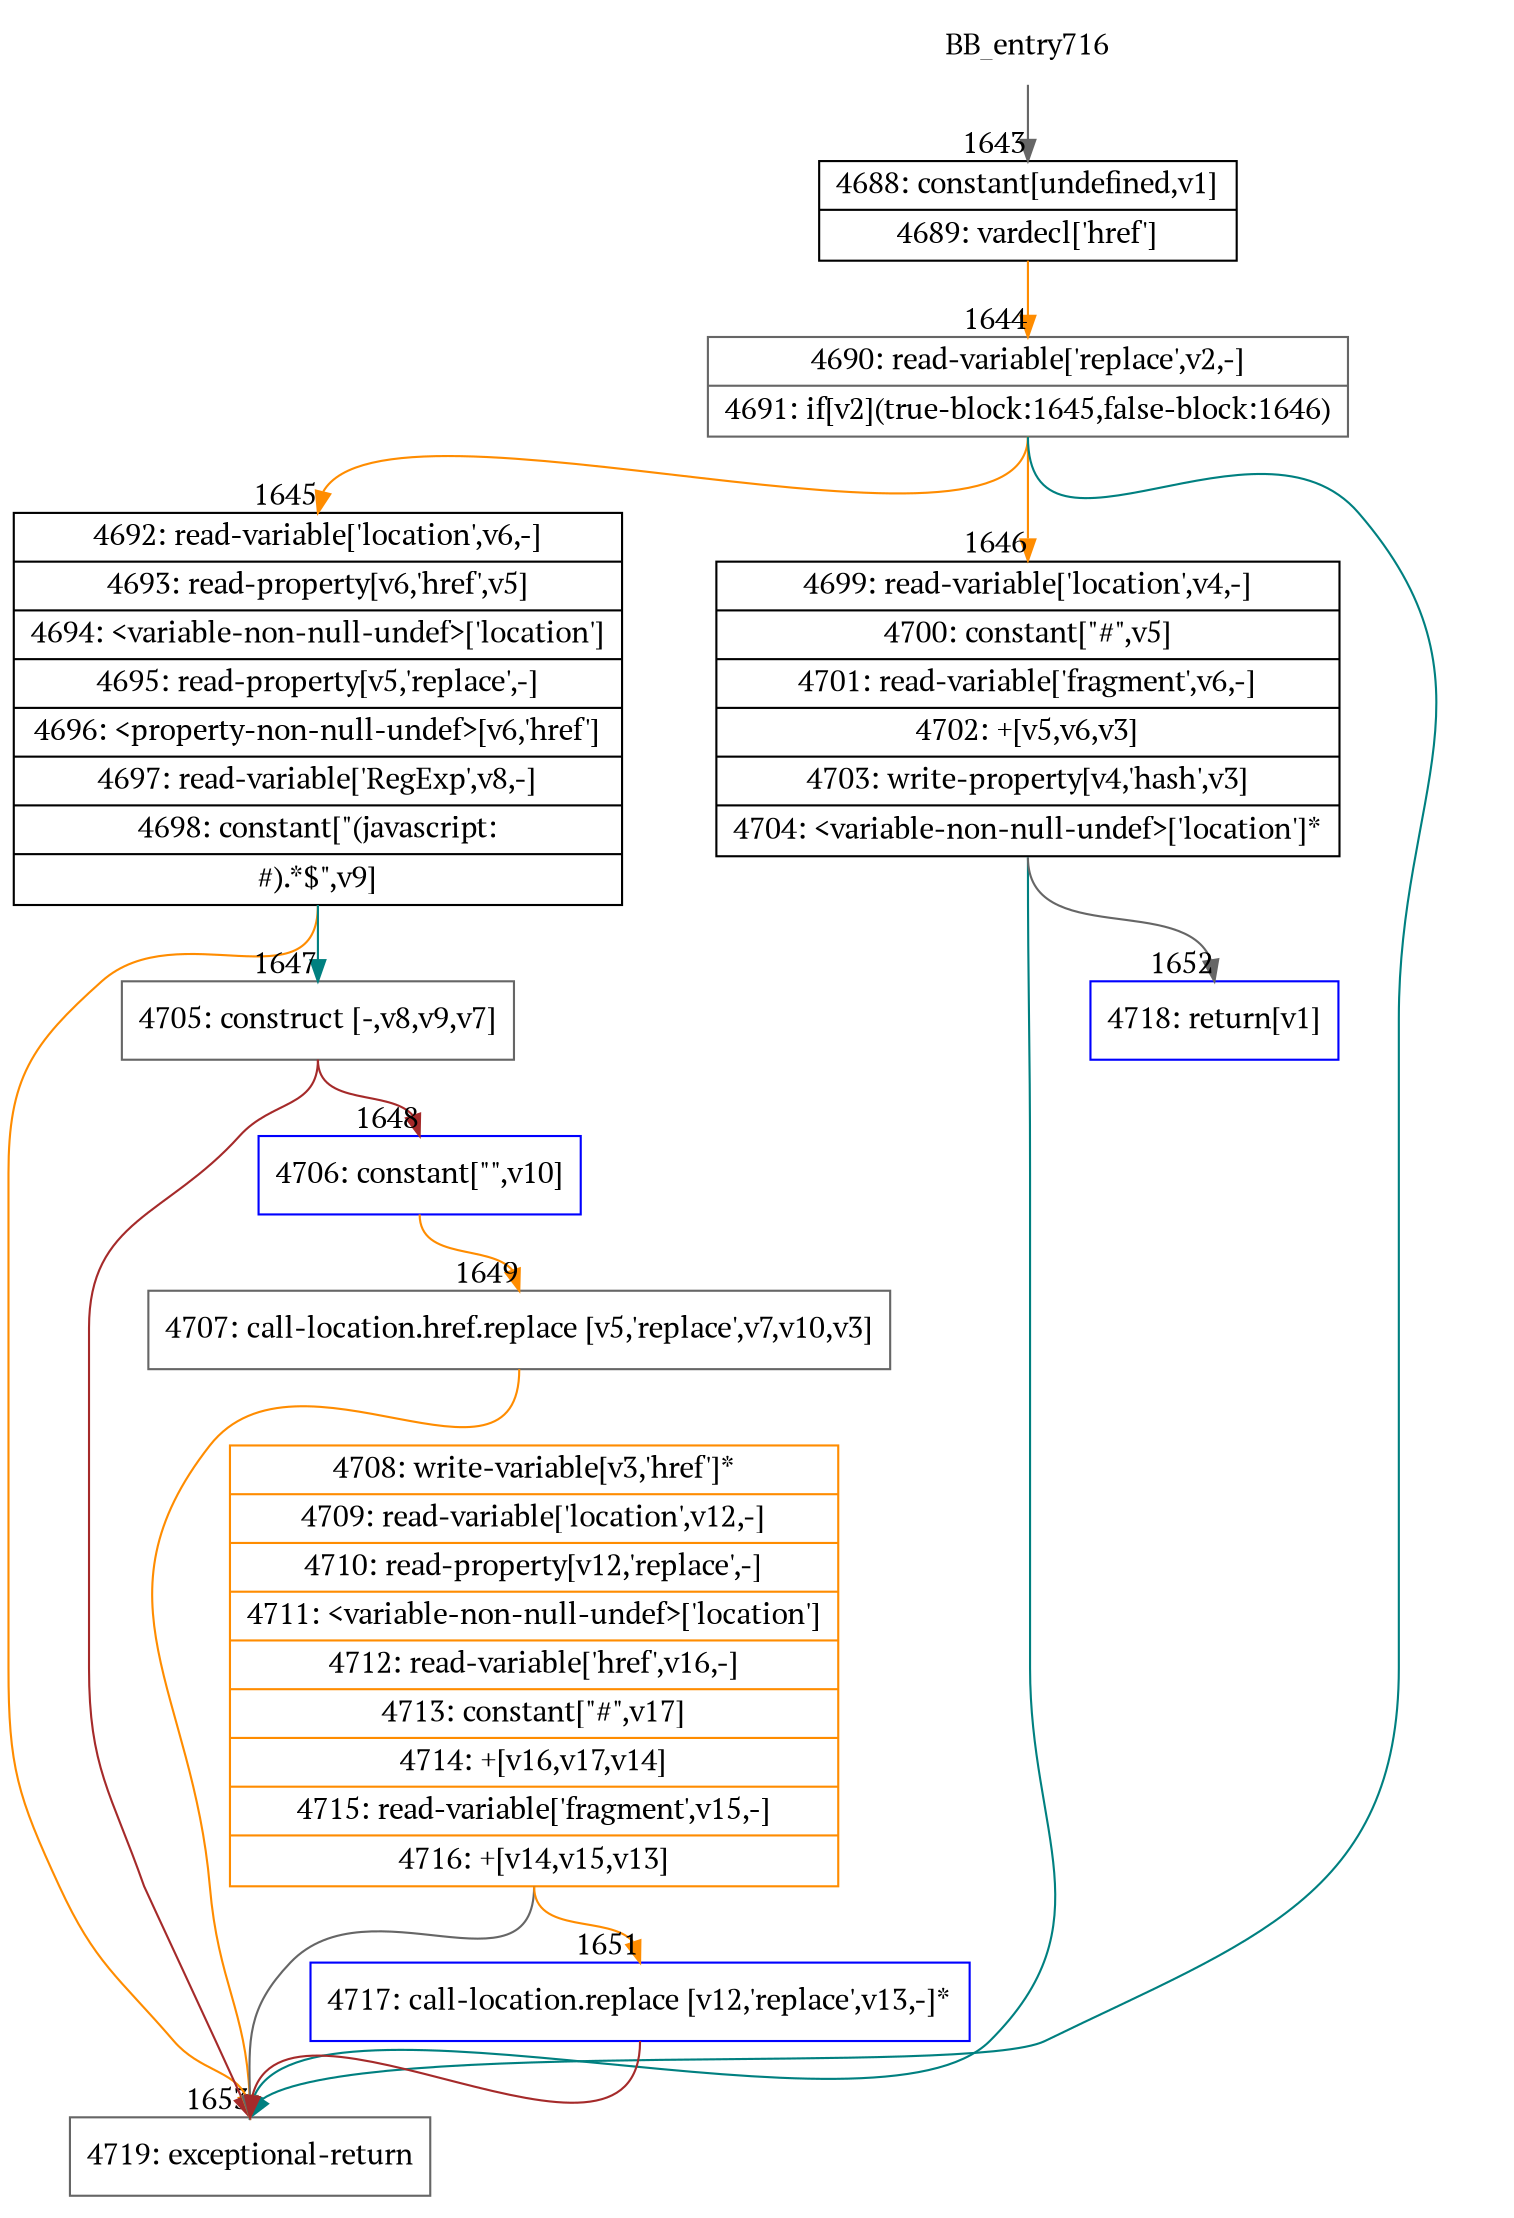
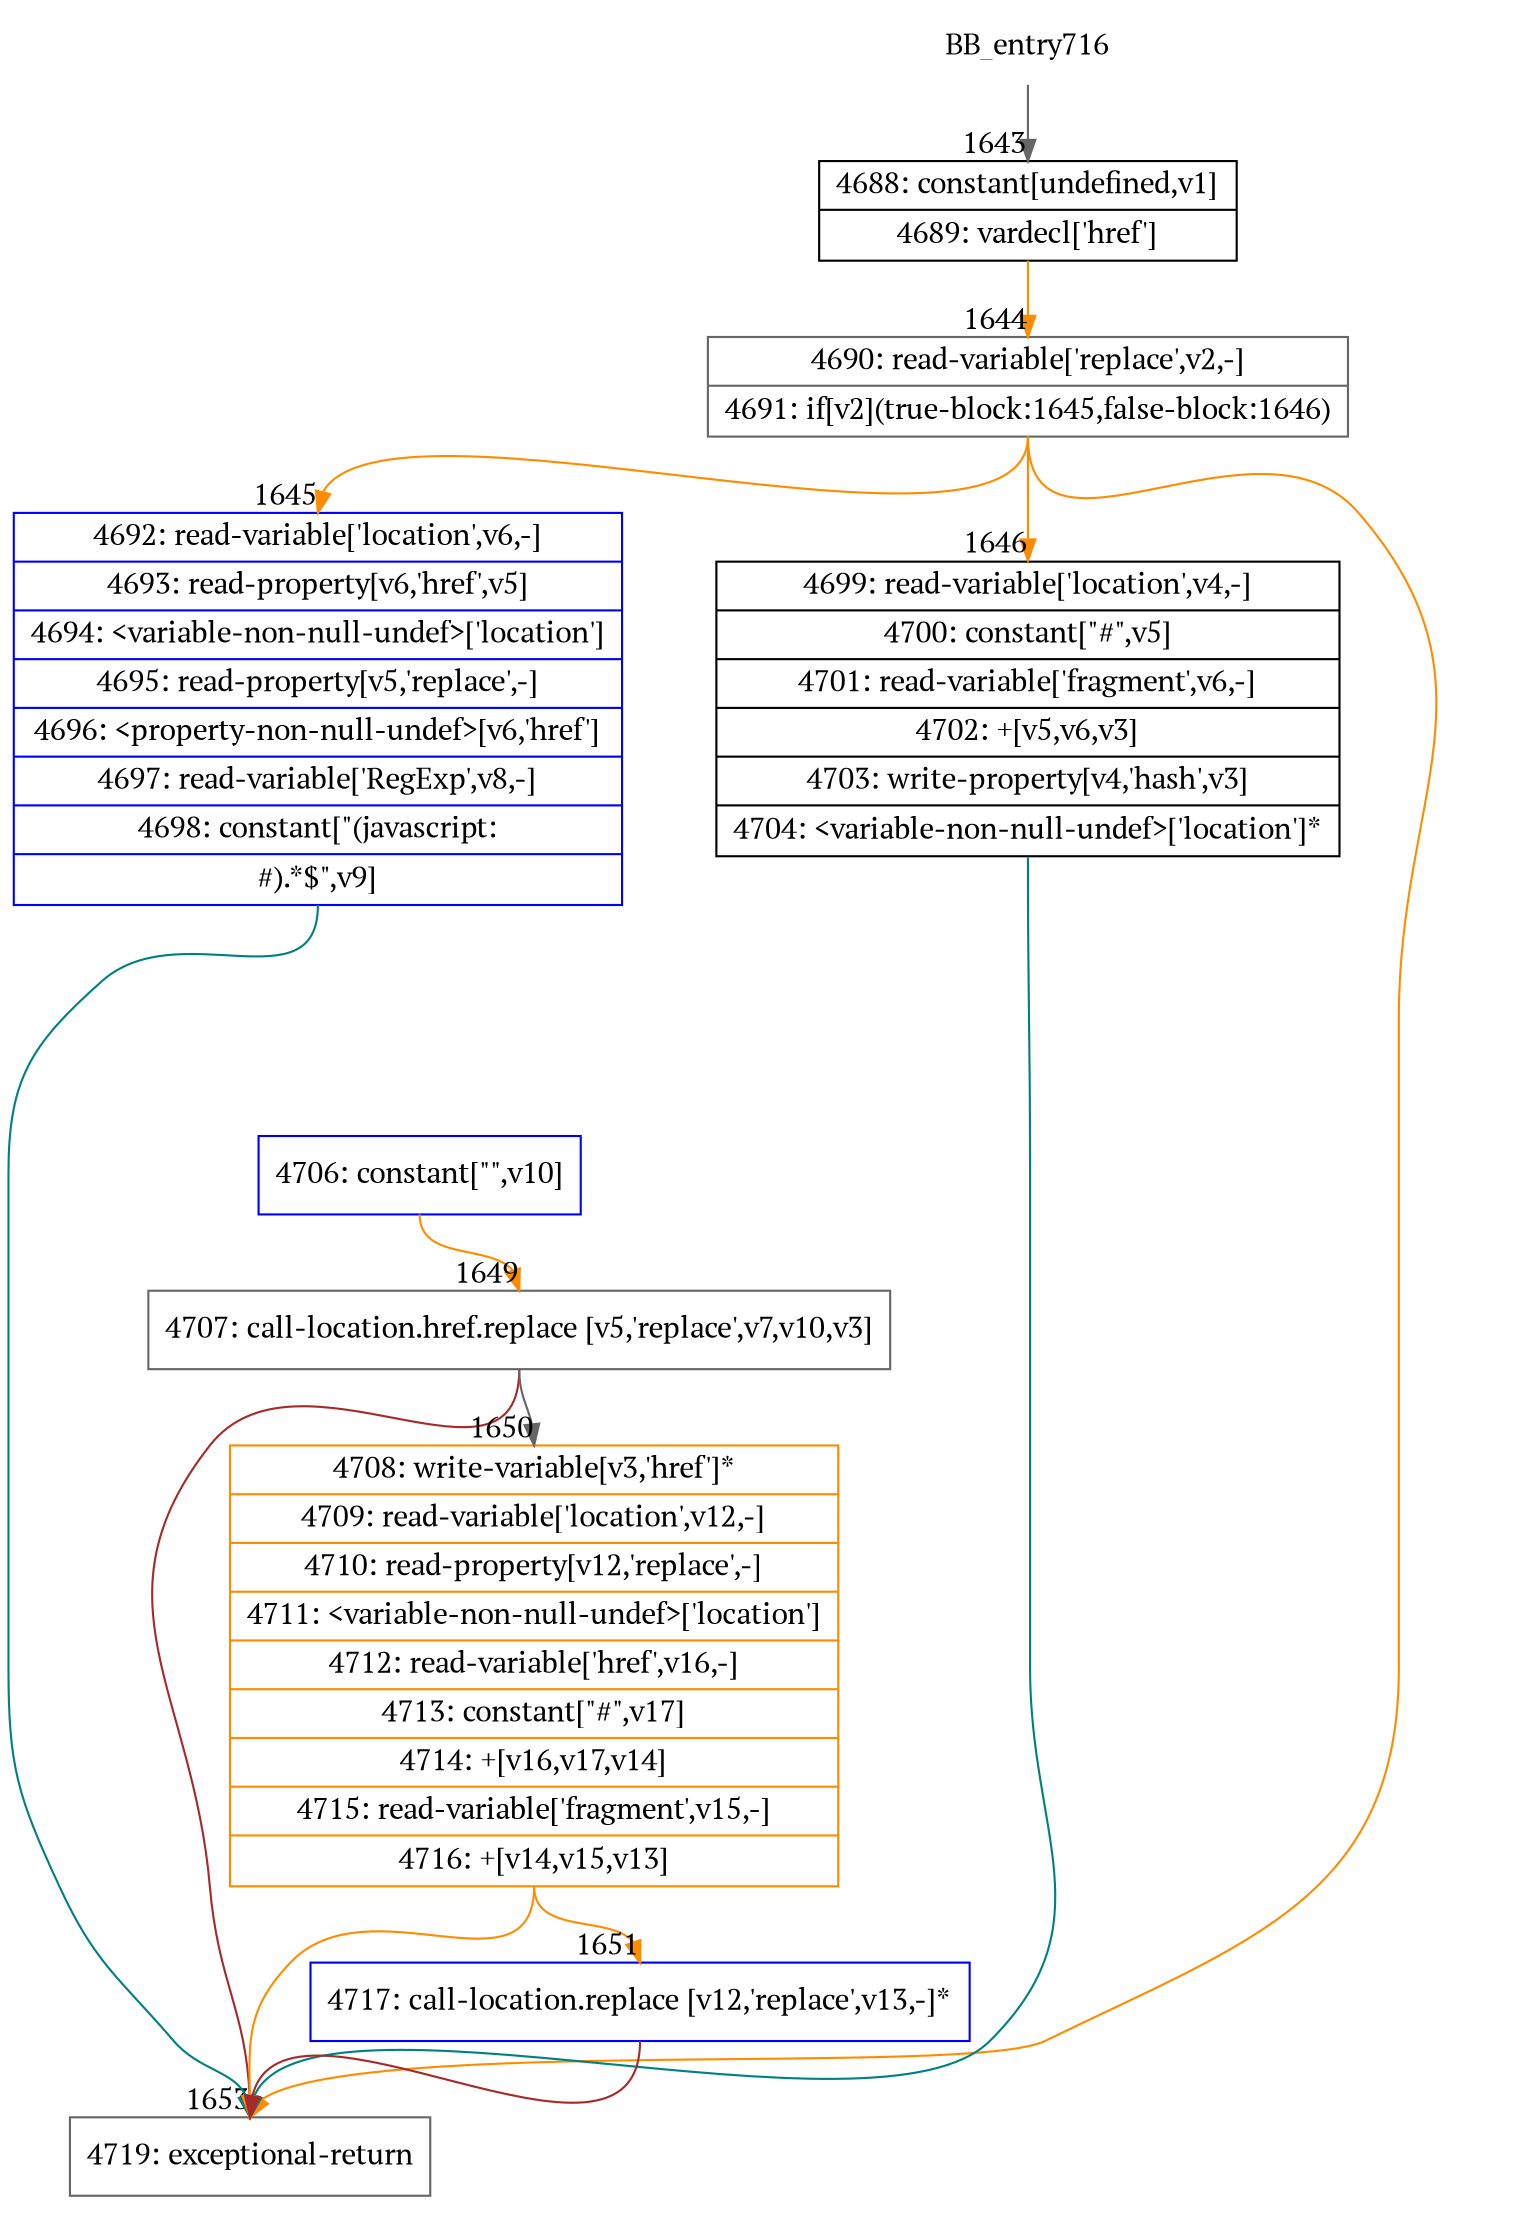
node "4692: read-variable['location',v6,-]": color black -> blue
node "4705: construct [-,v8,v9,v7]": removed
node "4718: return[v1]": removed
edge "4707: call-location.href.replace [v5,'replace',v7,v10,v3]" -> "4708: write-variable[v3,'href']*": added
edge "4692: read-variable['location',v6,-]" -> "4719: exceptional-return": color darkorange -> teal
edge "4690: read-variable['replace',v2,-]" -> "4719: exceptional-return": color teal -> darkorange
edge "4707: call-location.href.replace [v5,'replace',v7,v10,v3]" -> "4719: exceptional-return": color darkorange -> brown
edge "4708: write-variable[v3,'href']*" -> "4719: exceptional-return": color gray40 -> darkorange
